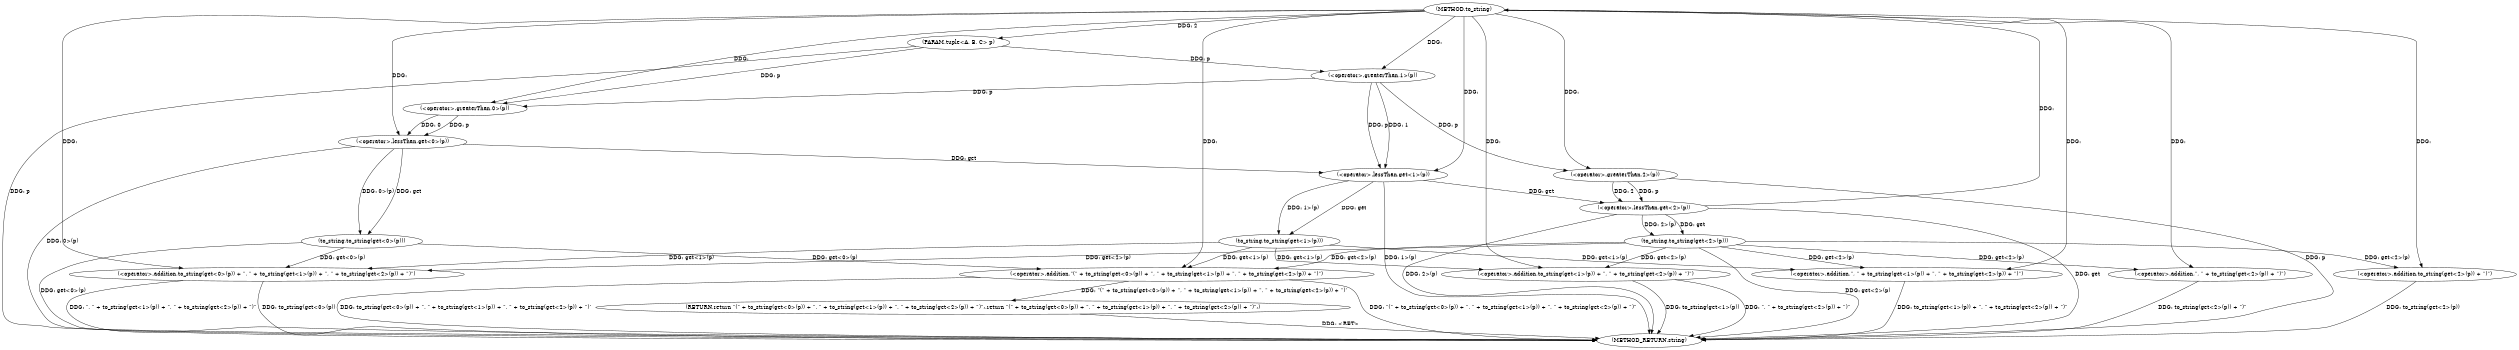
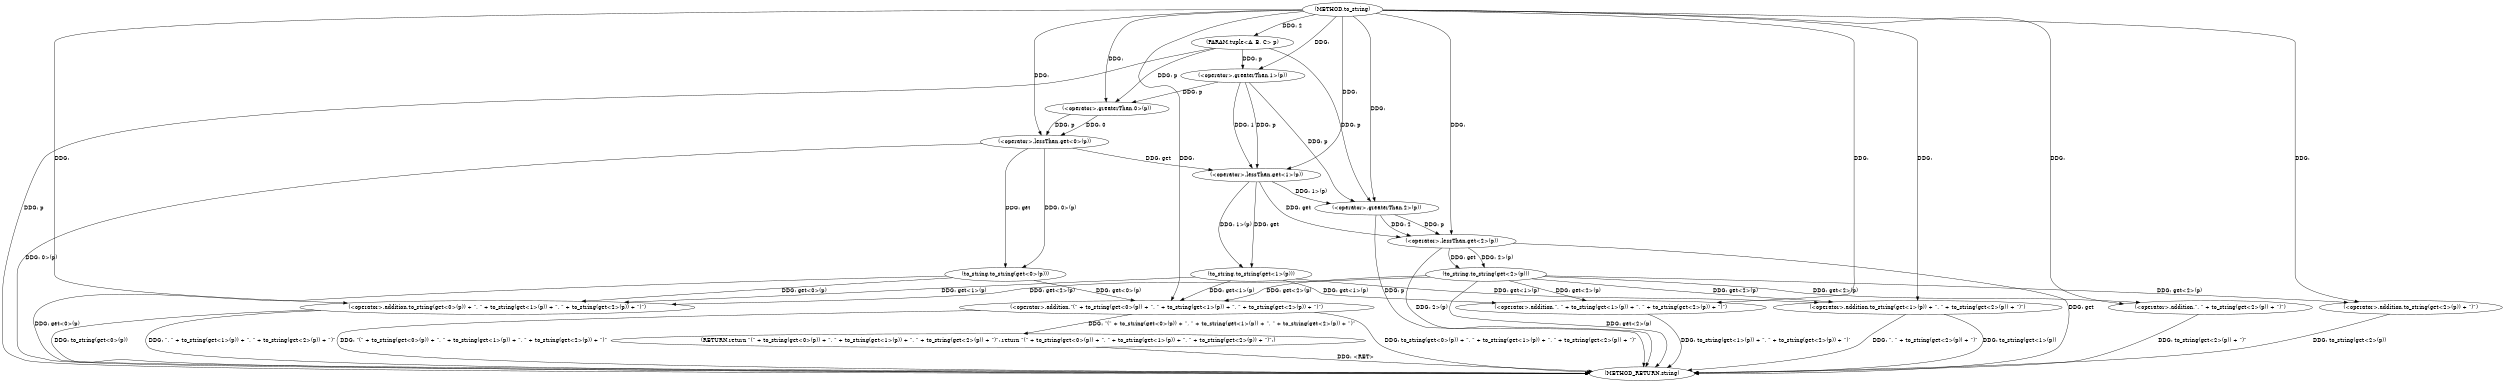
edge "(<operator>.lessThan,get<2>(p))" -> "(METHOD,to_string)": reversed
edge "(PARAM,tuple<A, B, C> p)" -> "(<operator>.greaterThan,2>(p))": added, label "DDG: p"
edge "(<operator>.lessThan,get<1>(p))" -> "(METHOD_RETURN,string)": now "(<operator>.lessThan,get<1>(p))" -> "(<operator>.greaterThan,2>(p))"
